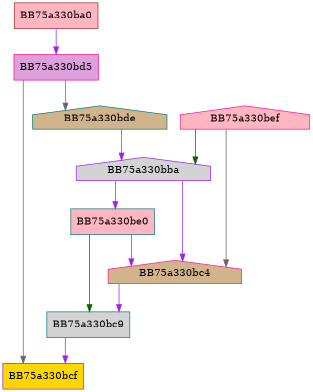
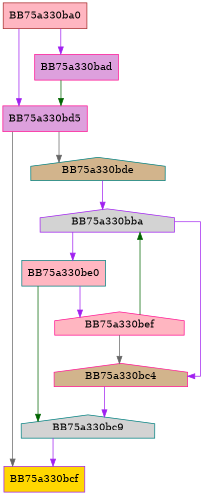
node "BB75a330bad": added
edge "BB75a330be0" -> "BB75a330bc4": now "BB75a330be0" -> "BB75a330bef"
node "BB75a330bc9": shape box -> house
